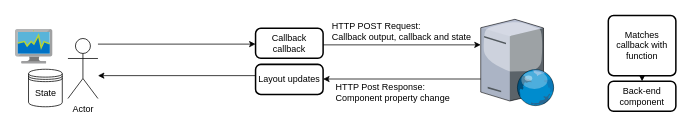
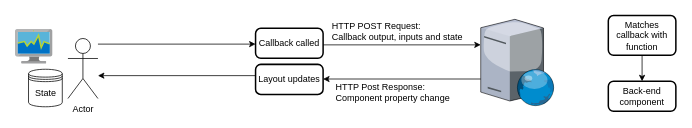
node "HTTP POST Request: Callback output, callback and state": label "HTTP POST Request: Callback output, callback and state" -> "HTTP POST Request: Callback output, inputs and state"
node "Callback callback": label "Callback callback" -> "Callback called"
node "Matches callback with function": size 68x60 -> 68x40
